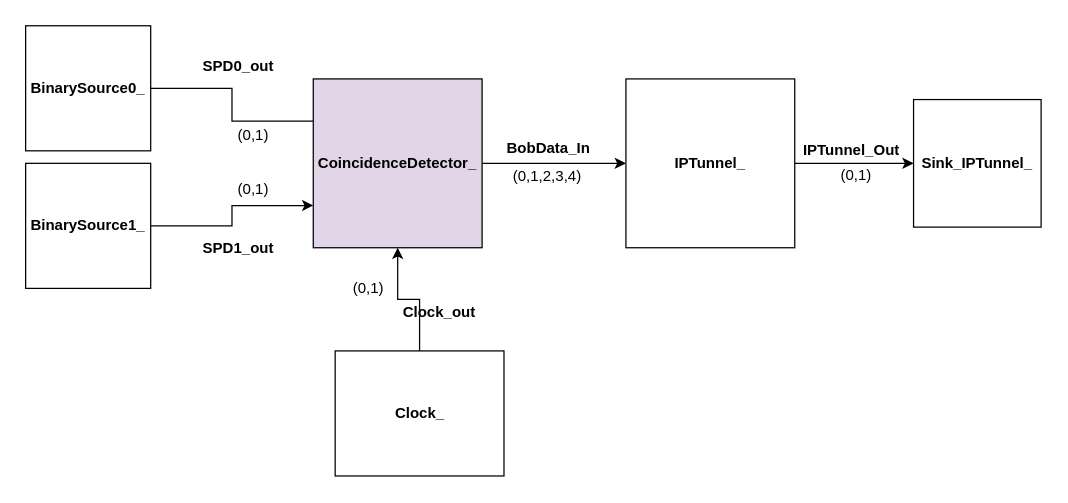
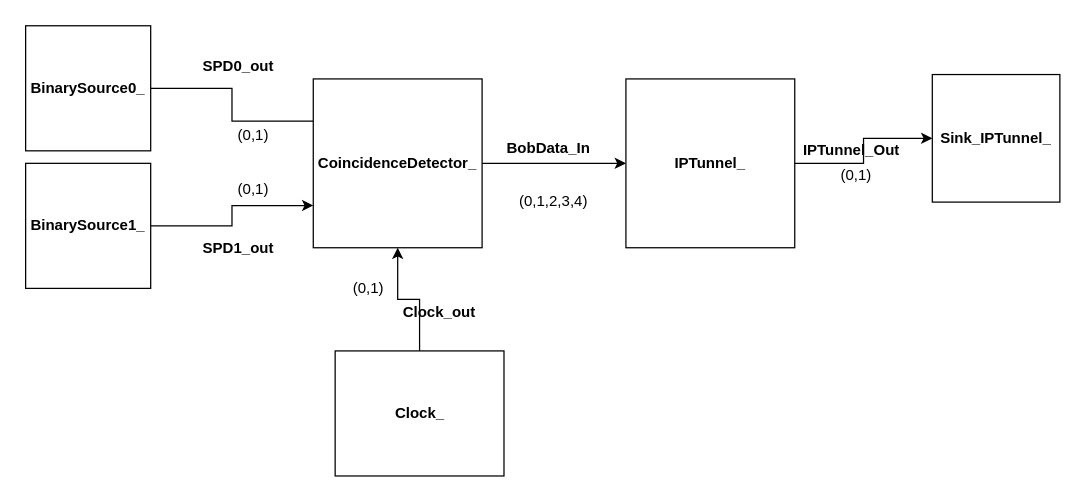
node "CoincidenceDetector_": fillcolor #e1d5e7 -> #ffffff
node "Sink_IPTunnel_": moved (977, 163) -> (996, 138)
node "(0,1,2,3,4)": moved (554, 177) -> (560, 202)
